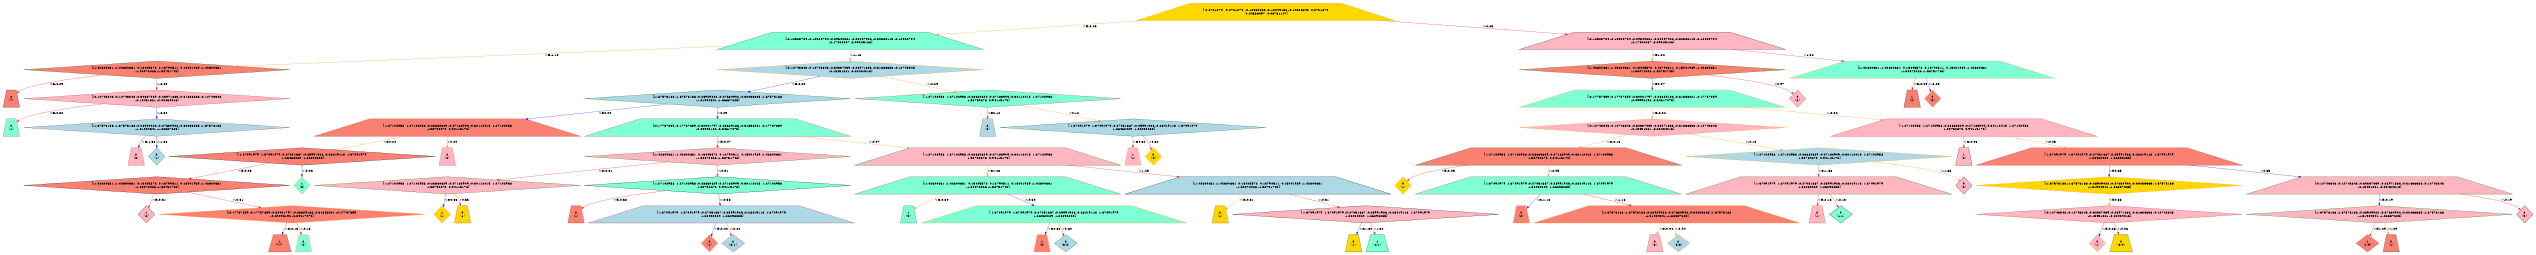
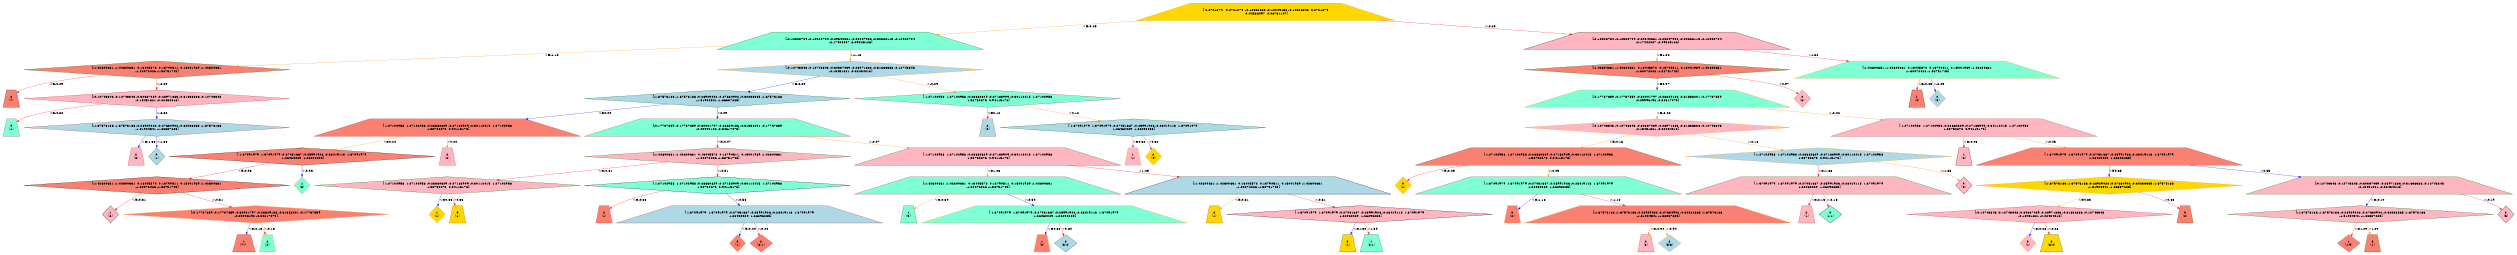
node "0 (5)": fillcolor salmon -> lightblue
node "0 (2)": added
node "2 (3/1)": fillcolor lightblue -> salmon
